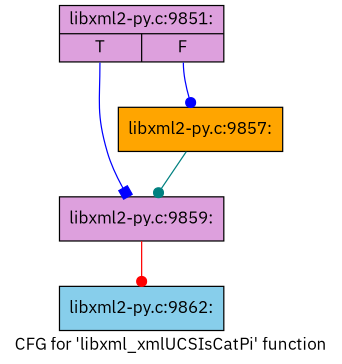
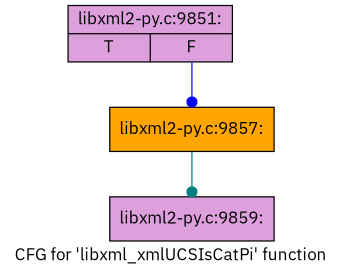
edge "libxml2-py.c:9851:" -> "libxml2-py.c:9859:": removed
node "libxml2-py.c:9862:": removed
